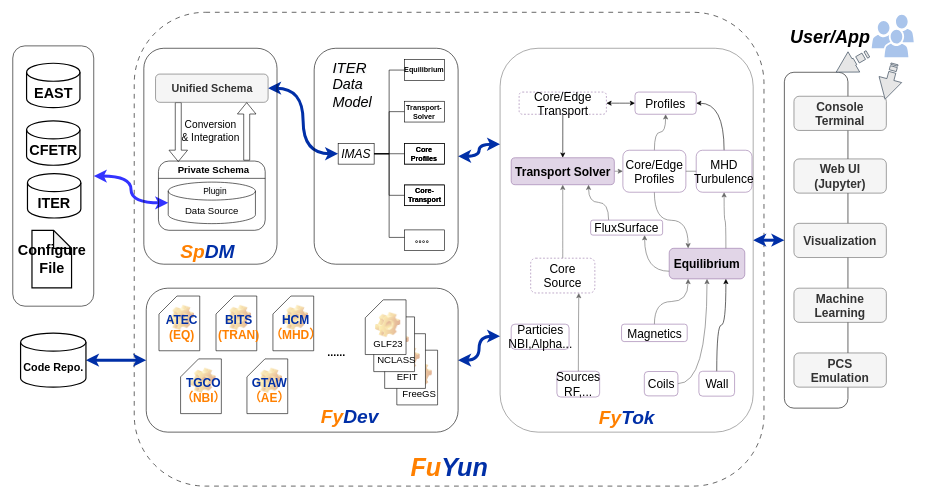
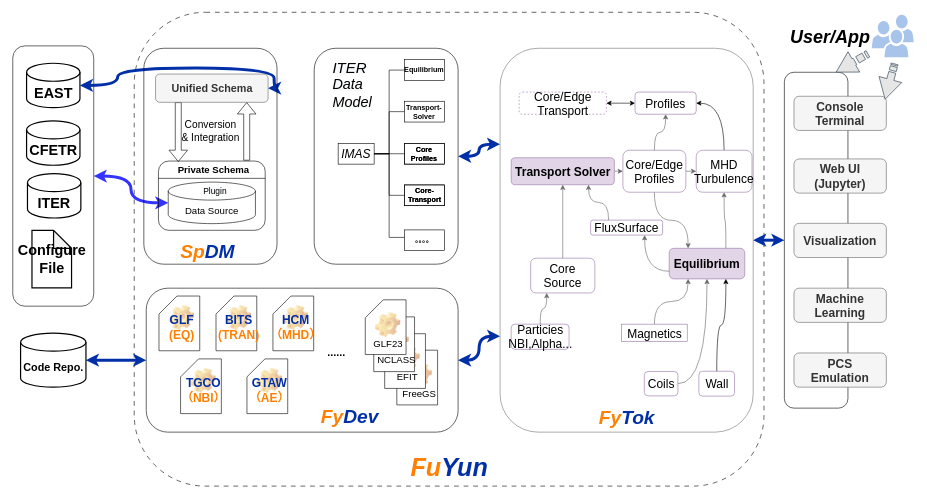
edge "Unified Schema" -- "IMAS": now "Unified Schema" -- "EAST"
edge "Core/Edge Transport" -> "Transport Solver": removed
edge "Core/Edge Profiles" -- "MHD Turbulence": arrowhead none -> classic
node "Core Source": style dashed -> solid
edge "Particies NBI,Alpha..." -> "Core Source": added
node "ATEC (EQ)": label "ATEC (EQ)" -> "GLF (EQ)"
edge "Sources RF,..." -> "Core Source": removed
node "Magnetics": shape rounded rectangle -> rectangle
node "Sources RF,...": removed
